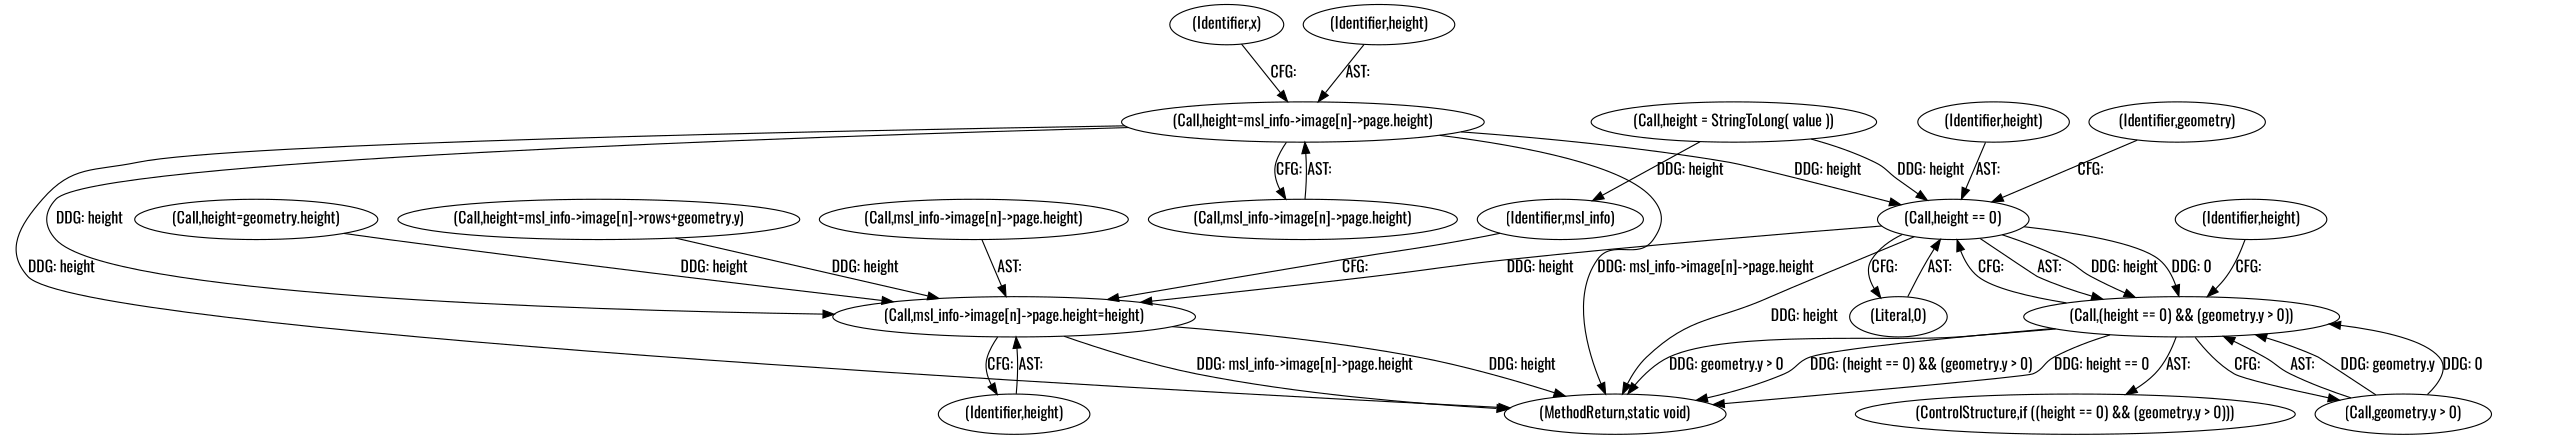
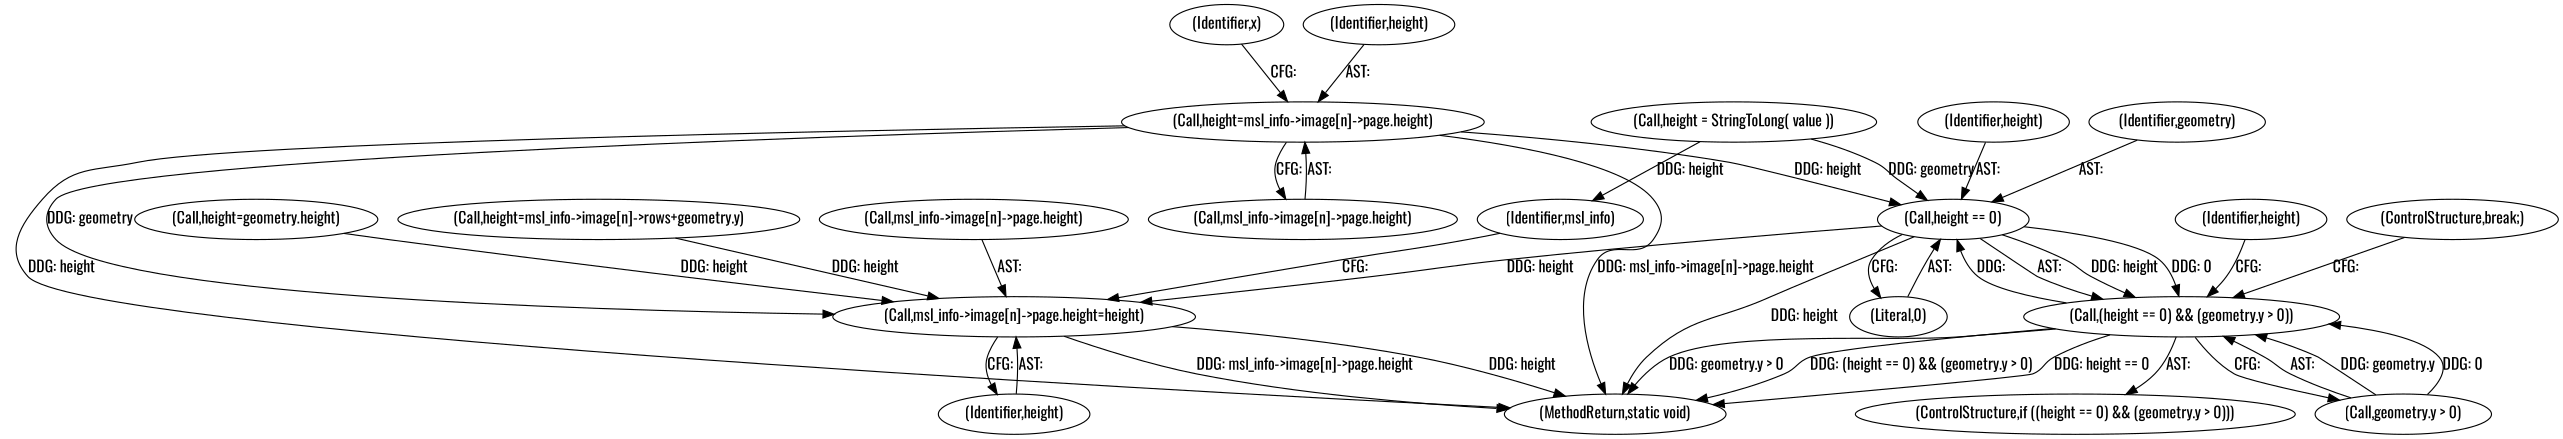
edge "(Call,height = StringToLong( value ))" -> "(Call,height == 0)": label "DDG: height" -> "DDG: geometry"
edge "(Identifier,geometry)" -> "(Call,height == 0)": label "CFG: " -> "AST: "
edge "(Call,height=msl_info->image[n]->page.height)" -> "(Call,msl_info->image[n]->page.height=height)": label "DDG: height" -> "DDG: geometry"
node "(ControlStructure,break;)": added
edge "(Call,(height == 0) && (geometry.y > 0))" -> "(Call,height == 0)": label "CFG: " -> "DDG: "
